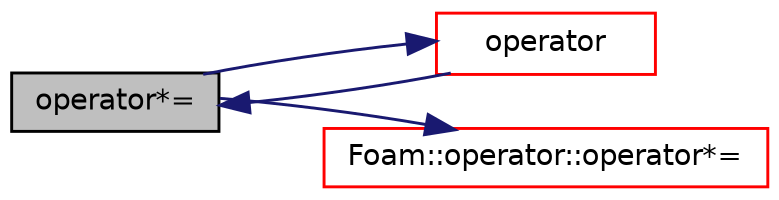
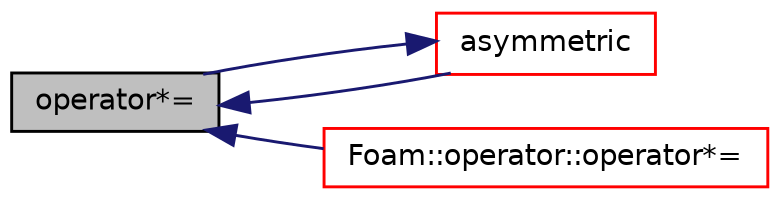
node "operator": label "operator" -> "asymmetric"
edge "operator*=" -> "Foam::operator::operator*=": reversed
